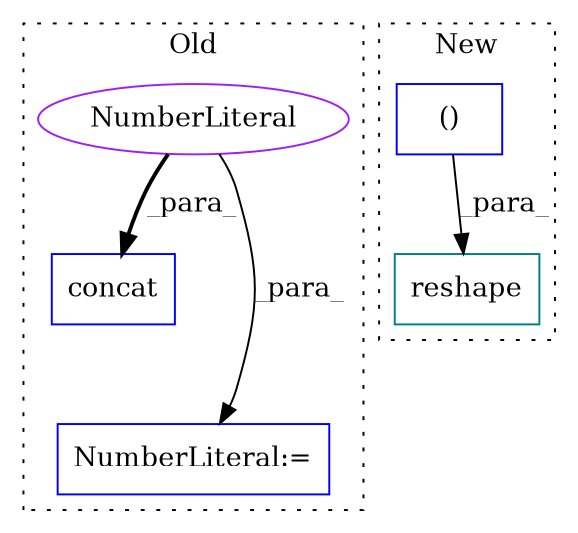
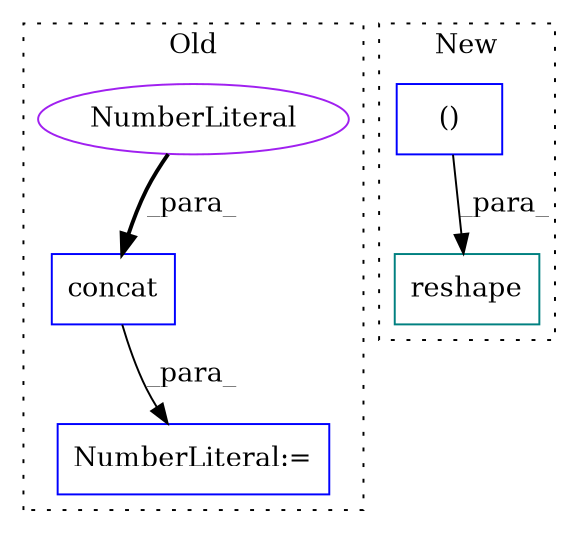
edge "NumberLiteral" -> "NumberLiteral:=": now "concat" -> "NumberLiteral:="
